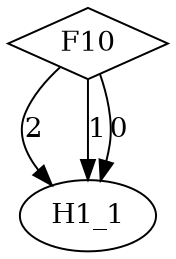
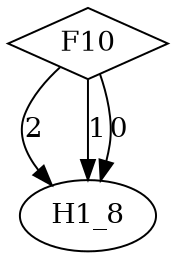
node "H1_1": label "H1_1" -> "H1_8"
